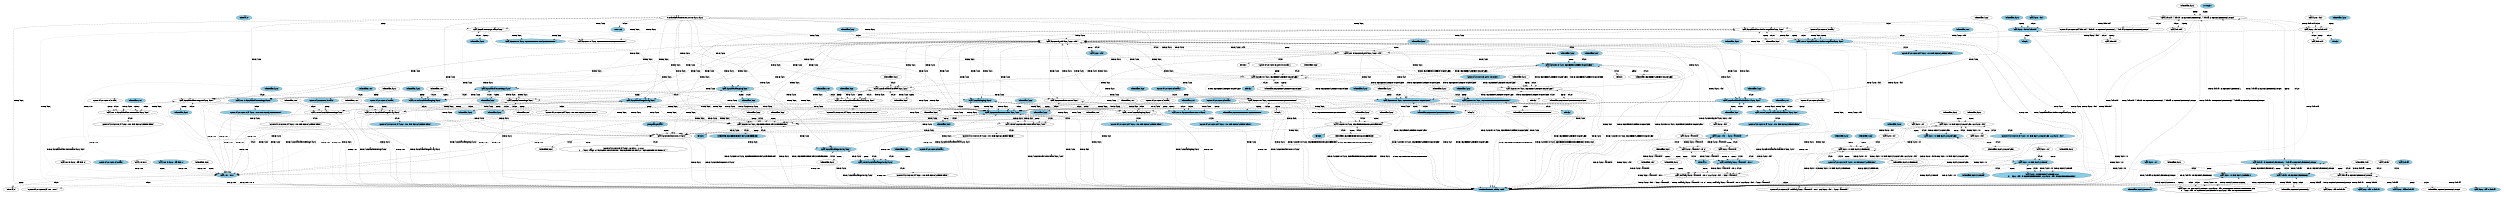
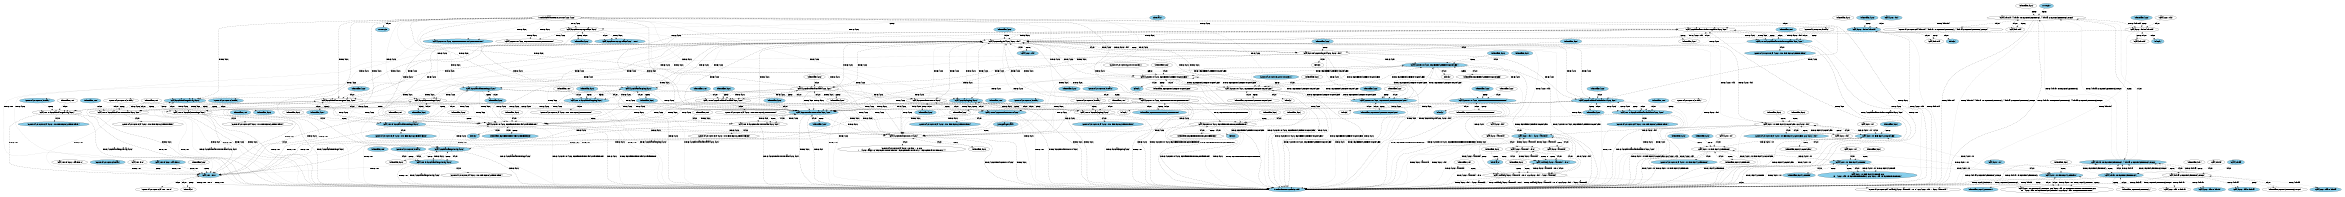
node "(Call,h2c_frt_recv_preface(h2c) <= 0)": added
edge "(Call,h2c_handle_goaway(h2c))" -> "(Call,h2c_send_conn_wu(h2c))": now "(Call,ret = h2c_handle_settings(h2c))" -> "(Call,h2c_send_conn_wu(h2c))"
